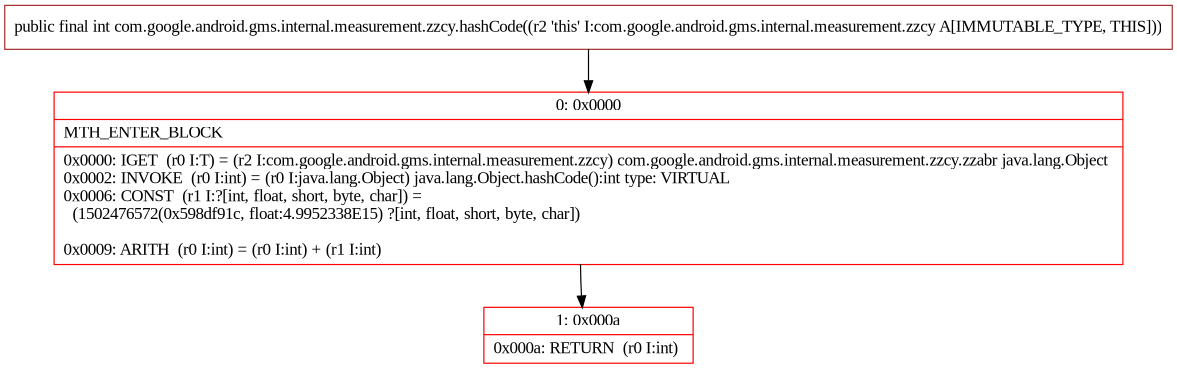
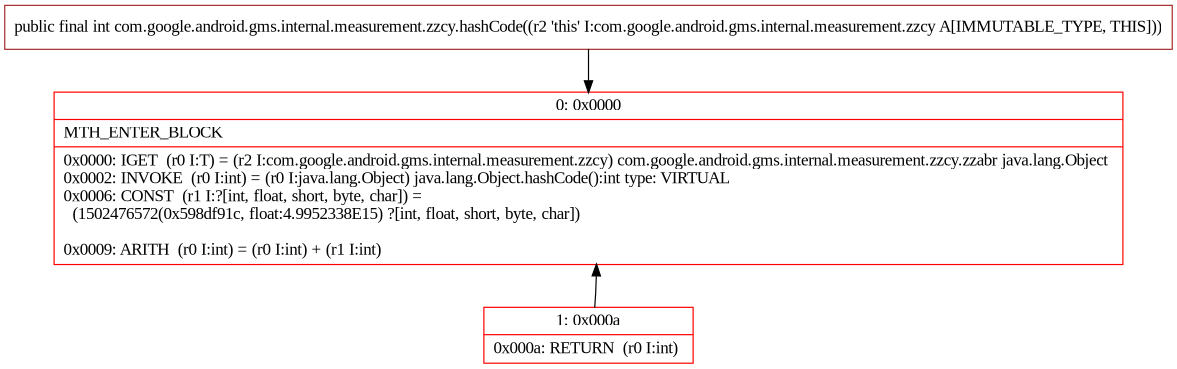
edge "0: 0x0000" -> "1: 0x000a": reversed
